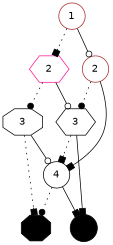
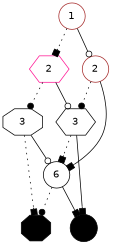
node "4": label "4" -> "6"
